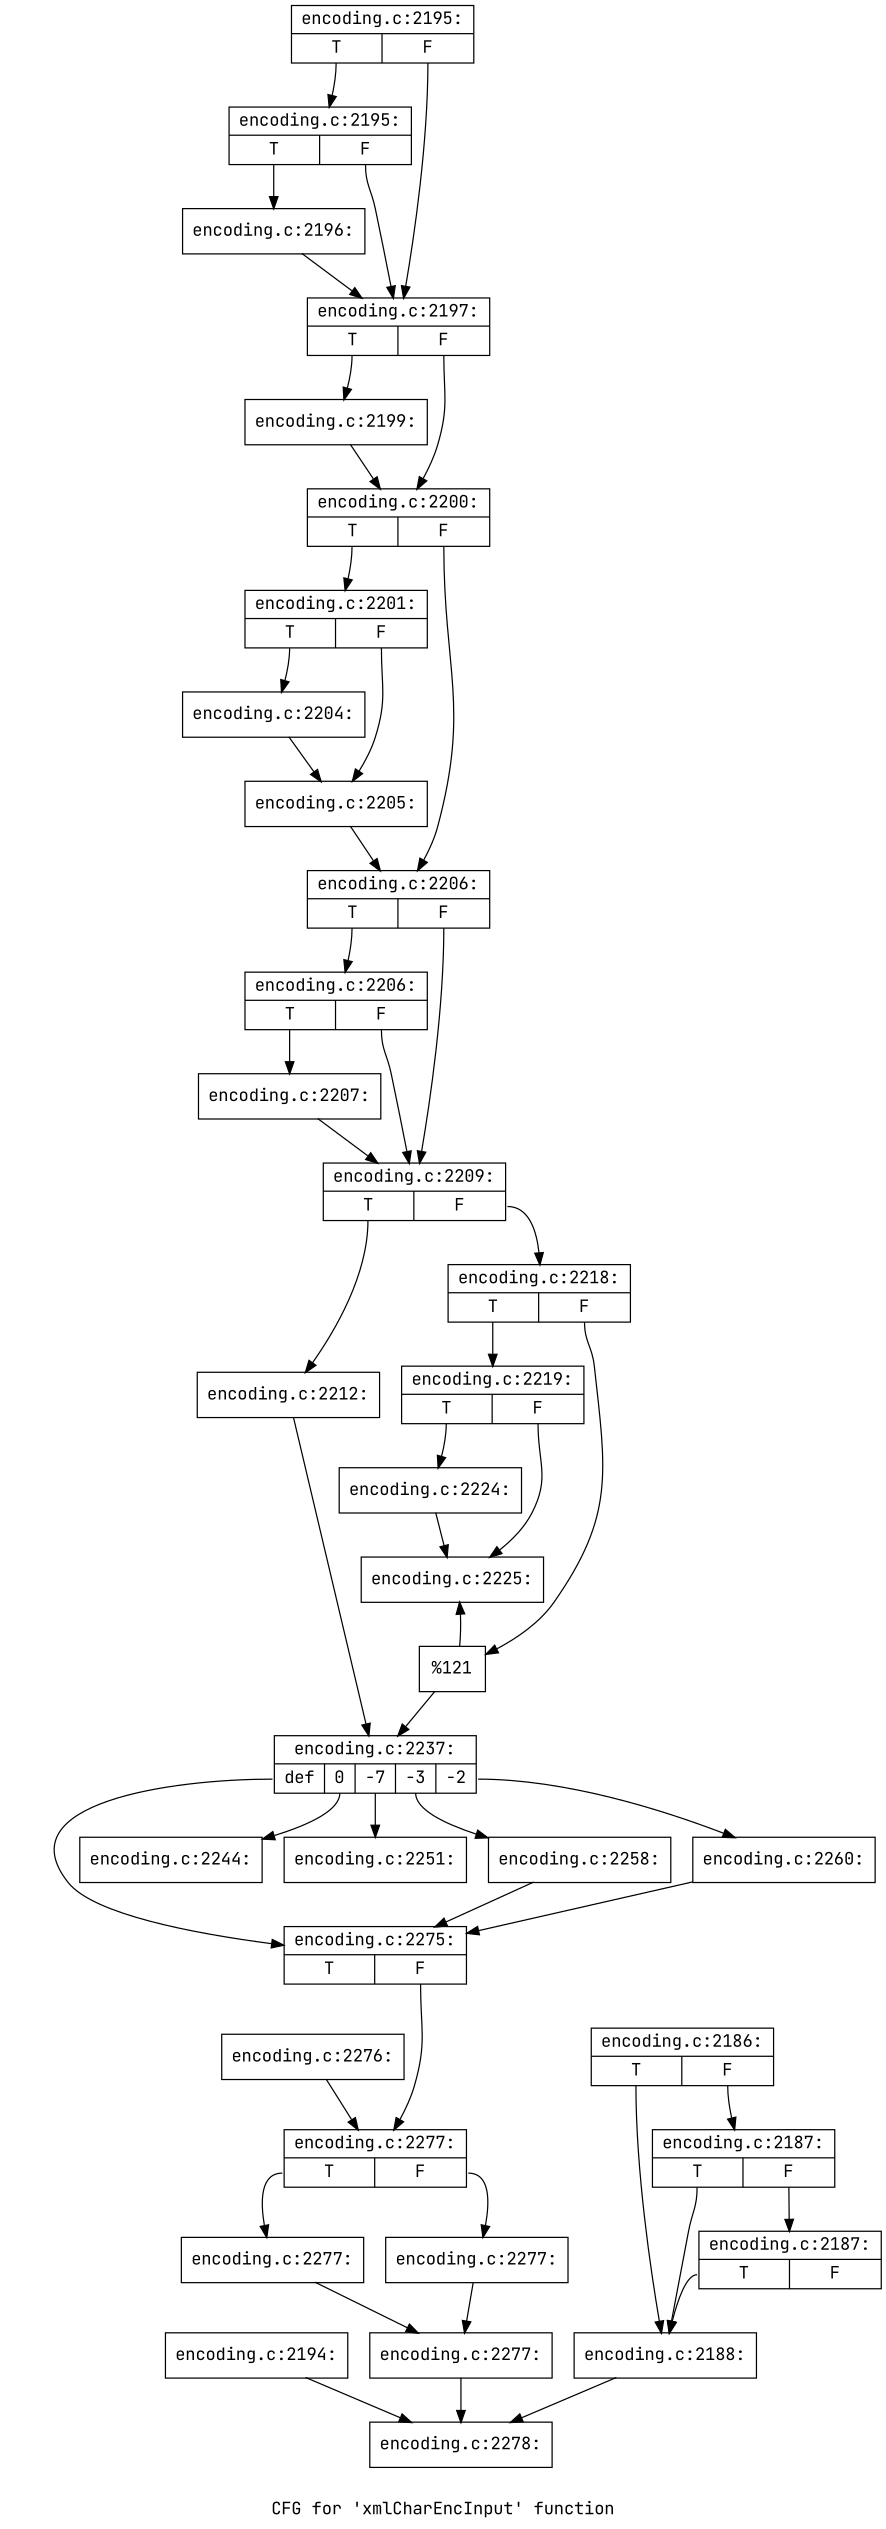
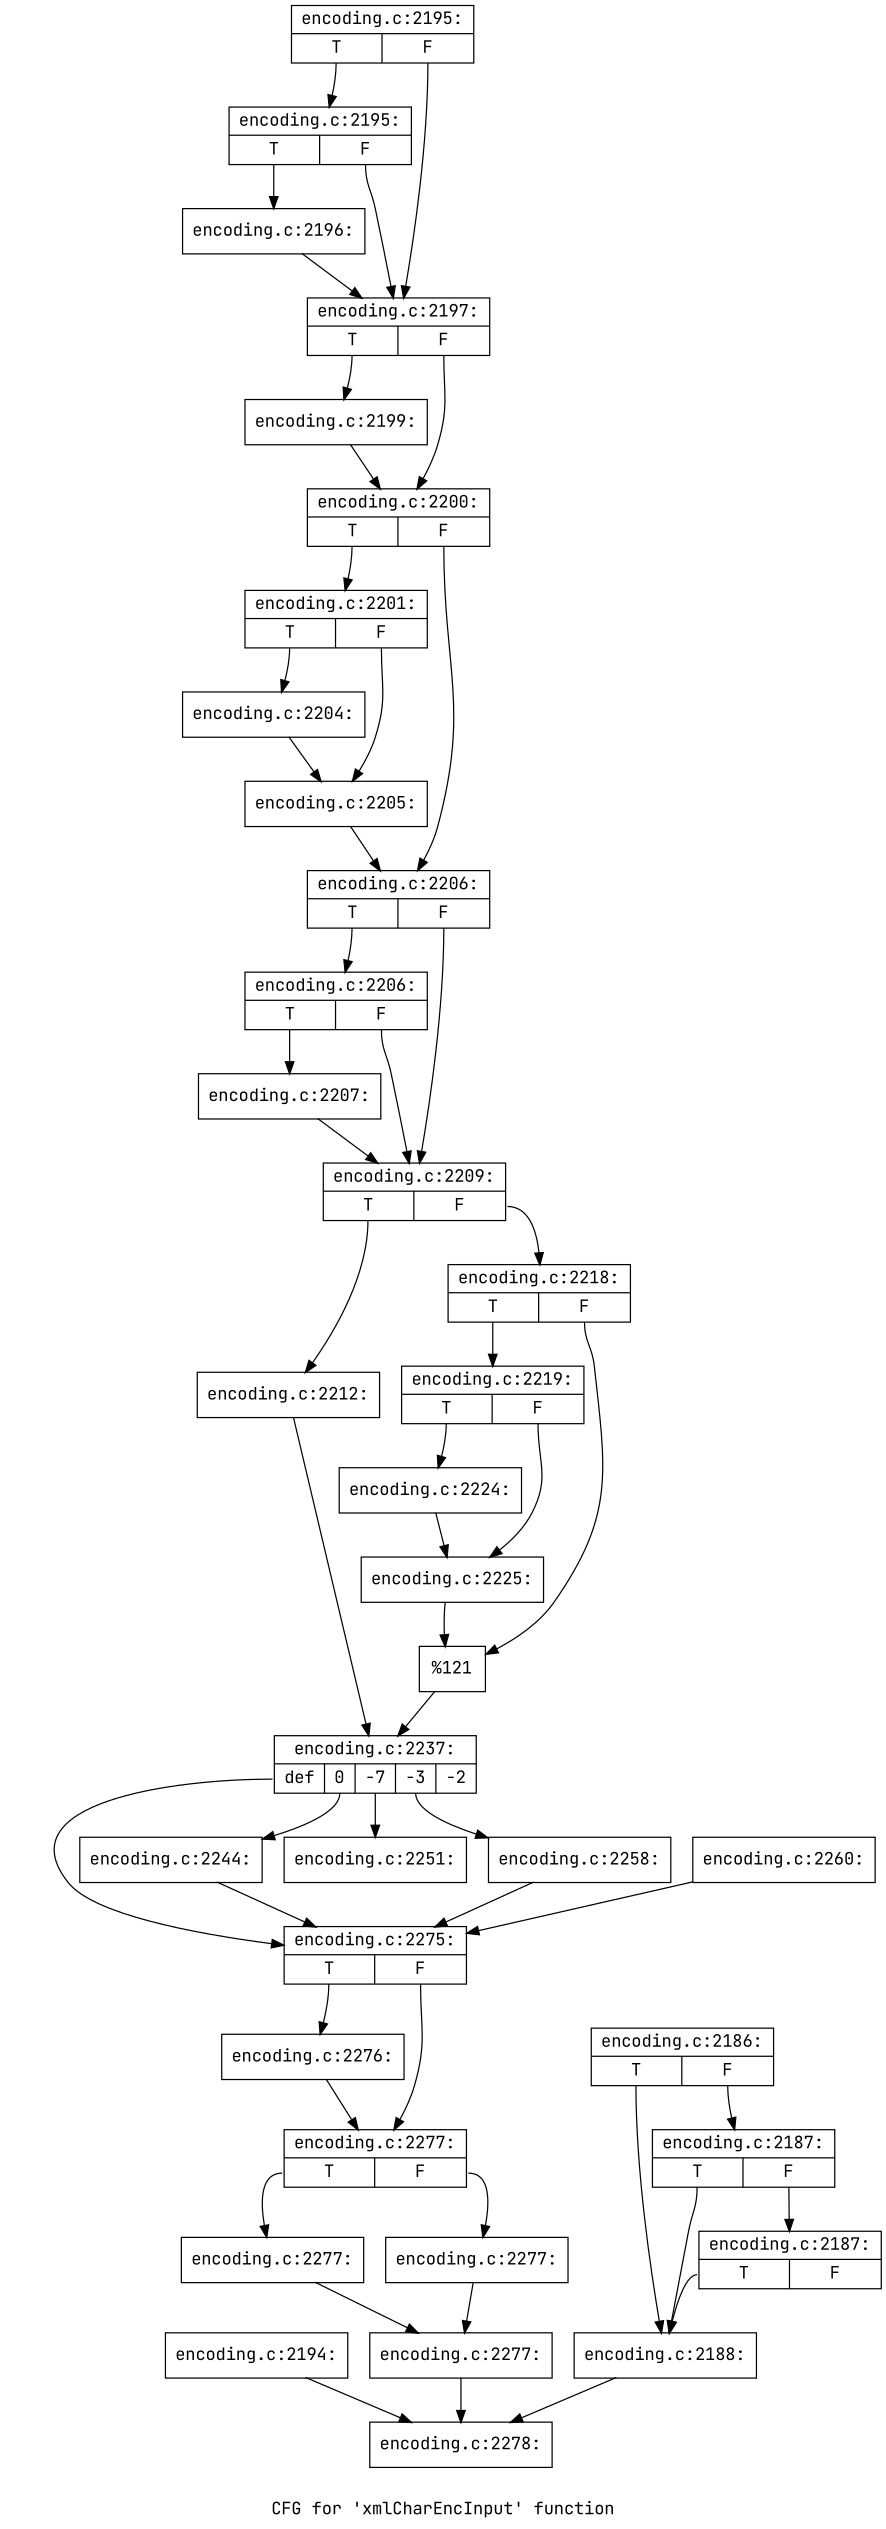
edge "%121" -> "encoding.c:2225:": reversed
edge "encoding.c:2237:" -> "encoding.c:2260:": removed
edge "encoding.c:2244:" -> "encoding.c:2275:": added
edge "encoding.c:2275:" -> "encoding.c:2276:": added
